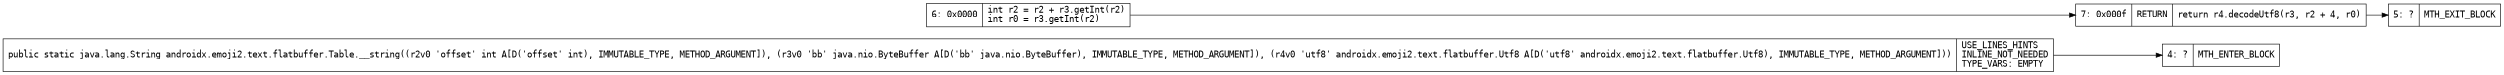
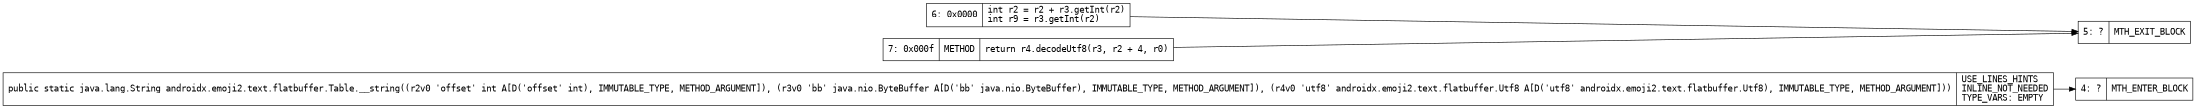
edge "6: 0x0000" -> "7: 0x000f": now "6: 0x0000" -> "5: ?"
node "7: 0x000f": text "RETURN" -> "METHOD"
node "6: 0x0000": text "int r0 = r3.getInt(r2)" -> "int r9 = r3.getInt(r2)"
